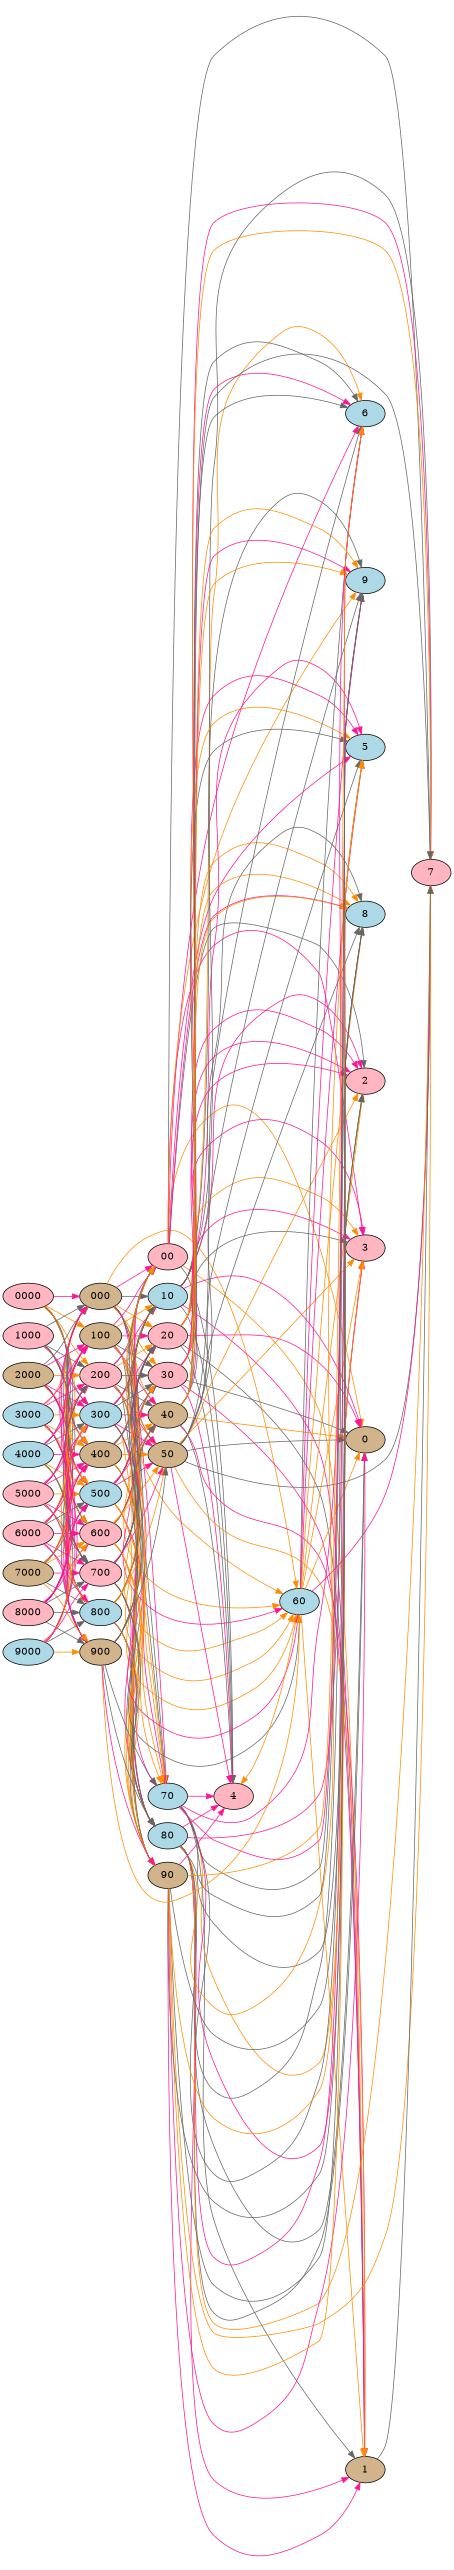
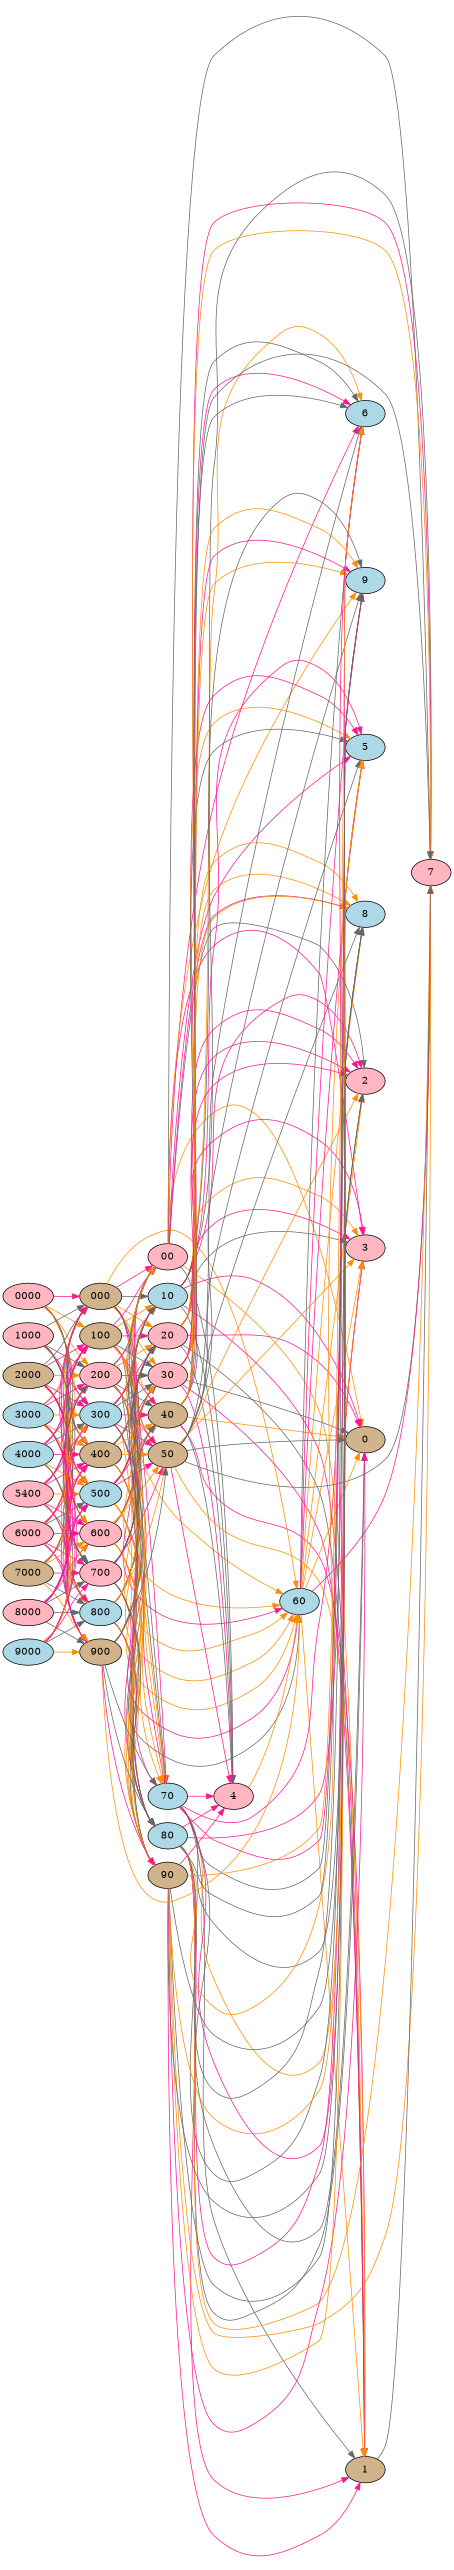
edge "10" -> "8": removed
node "5000": label "5000" -> "5400"
edge "60" -> "4": reversed
